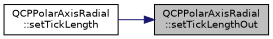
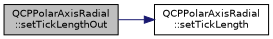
edge "QCPPolarAxisRadial ::setTickLength" -> "QCPPolarAxisRadial ::setTickLengthOut": reversed
